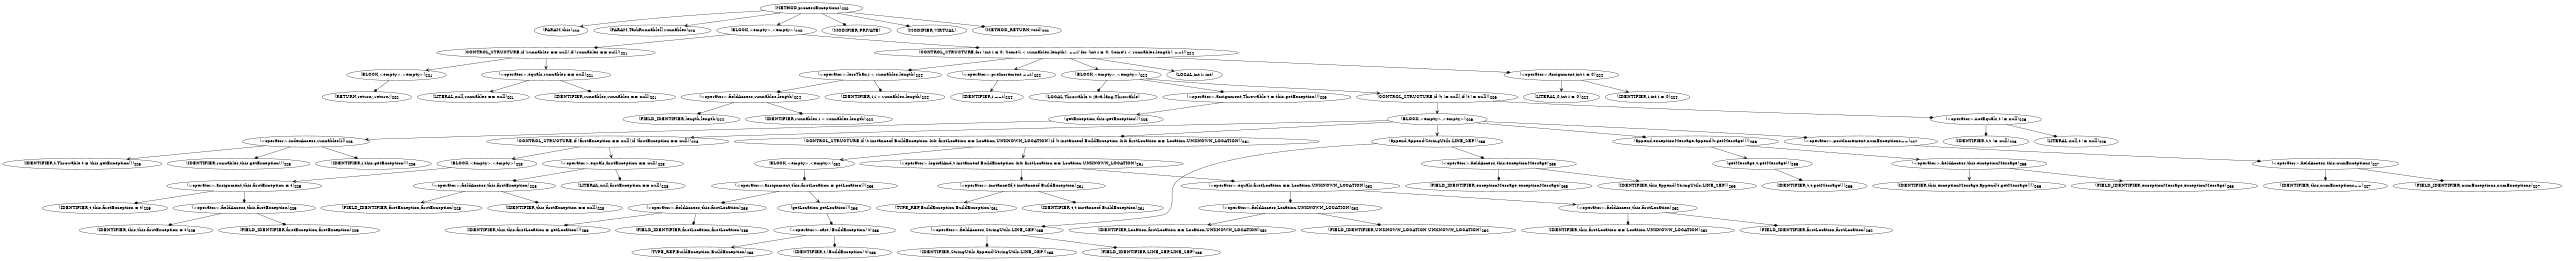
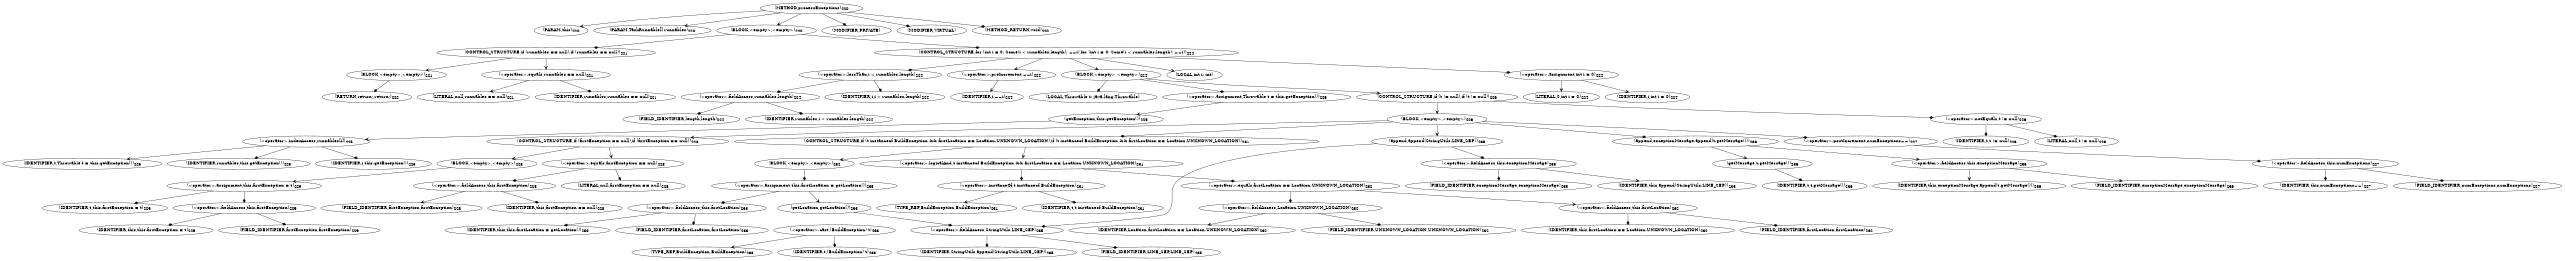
edge "(getLocation,getLocation())" -> "(<operator>.cast,(BuildException) t)": now "(getLocation,getLocation())" -> "(<operator>.fieldAccess,StringUtils.LINE_SEP)"
